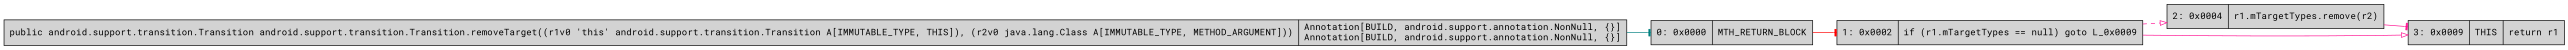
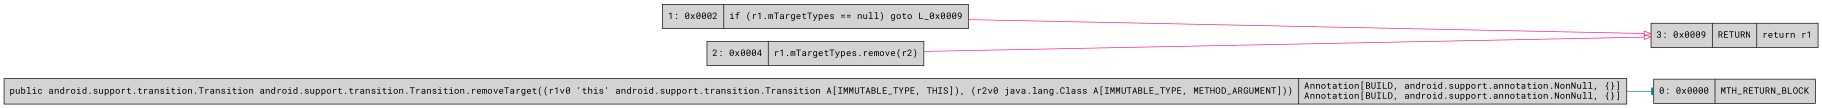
edge "1: 0x0002" -> "2: 0x0004": removed
edge "2: 0x0004" -> "3: 0x0009": arrowhead tee -> onormal
node "3: 0x0009": text "THIS" -> "RETURN"
edge "0: 0x0000" -> "1: 0x0002": removed
